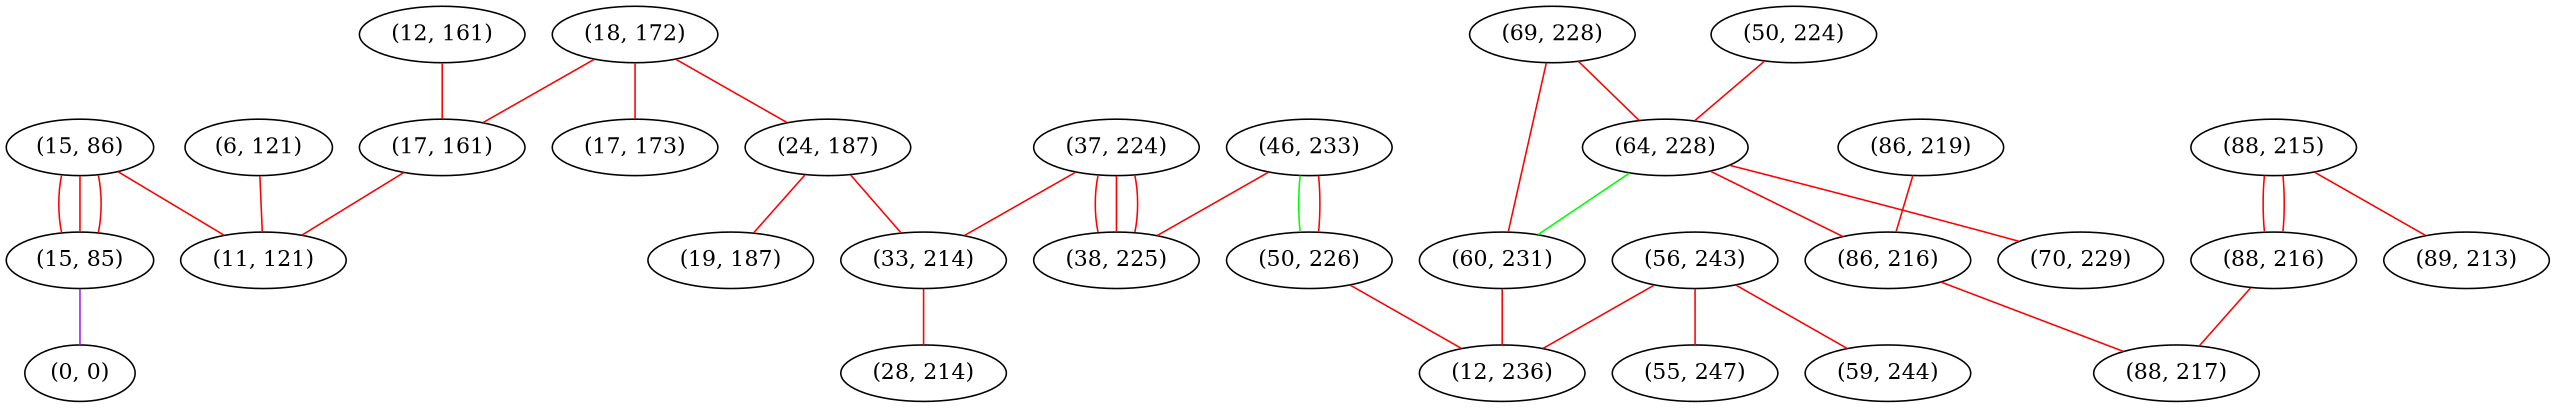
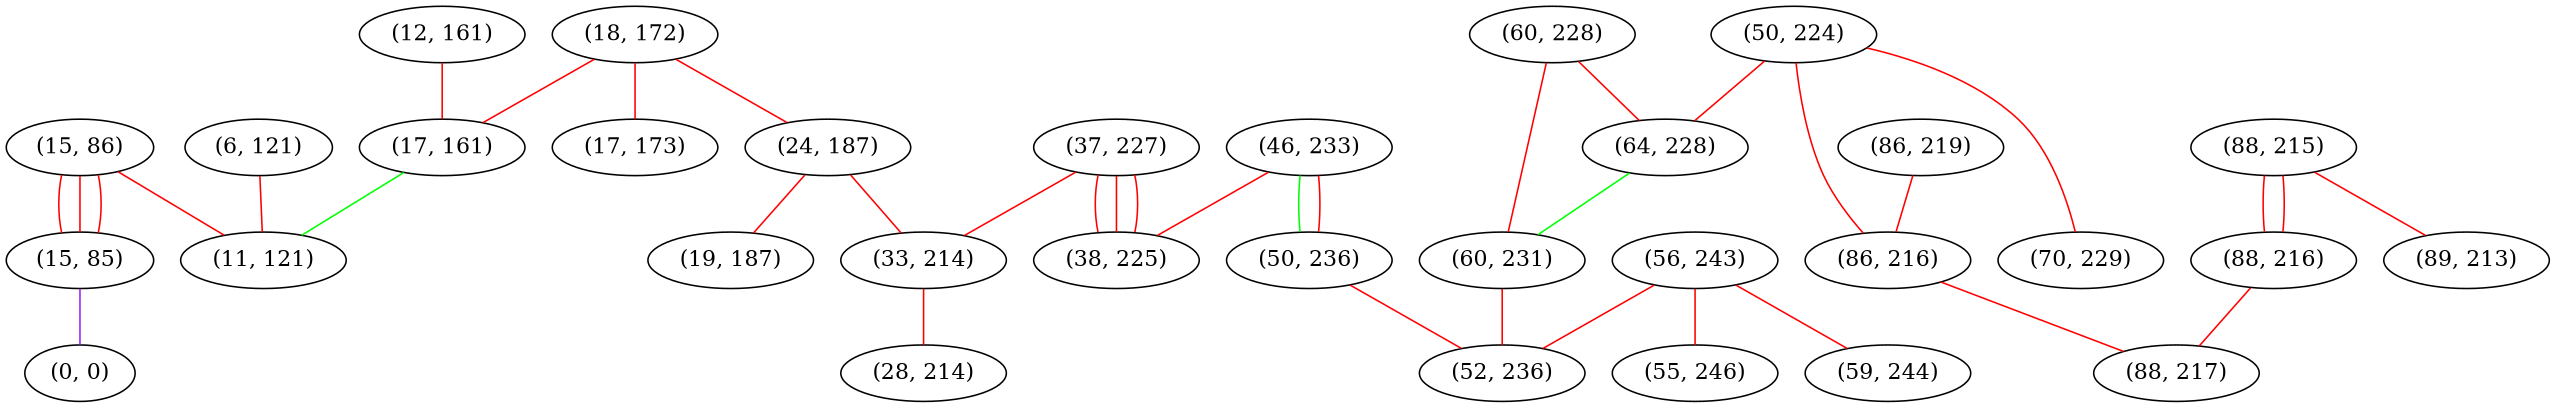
node "(69, 228)": label "(69, 228)" -> "(60, 228)"
node "(37, 224)": label "(37, 224)" -> "(37, 227)"
edge "(64, 228)" -- "(70, 229)": now "(50, 224)" -- "(70, 229)"
edge "(17, 161)" -- "(11, 121)": color red -> green
edge "(64, 228)" -- "(86, 216)": now "(50, 224)" -- "(86, 216)"
node "(50, 226)": label "(50, 226)" -> "(50, 236)"
node "(12, 236)": label "(12, 236)" -> "(52, 236)"
node "(55, 247)": label "(55, 247)" -> "(55, 246)"
